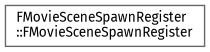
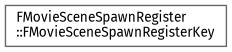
node "FMovieSceneSpawnRegister ::FMovieSceneSpawnRegister": label "FMovieSceneSpawnRegister ::FMovieSceneSpawnRegister" -> "FMovieSceneSpawnRegister ::FMovieSceneSpawnRegisterKey"
